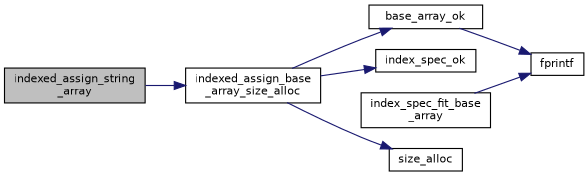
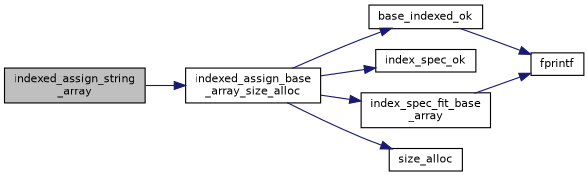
node "base_array_ok": label "base_array_ok" -> "base_indexed_ok"
edge "indexed_assign_base _array_size_alloc" -> "index_spec_fit_base _array": added
